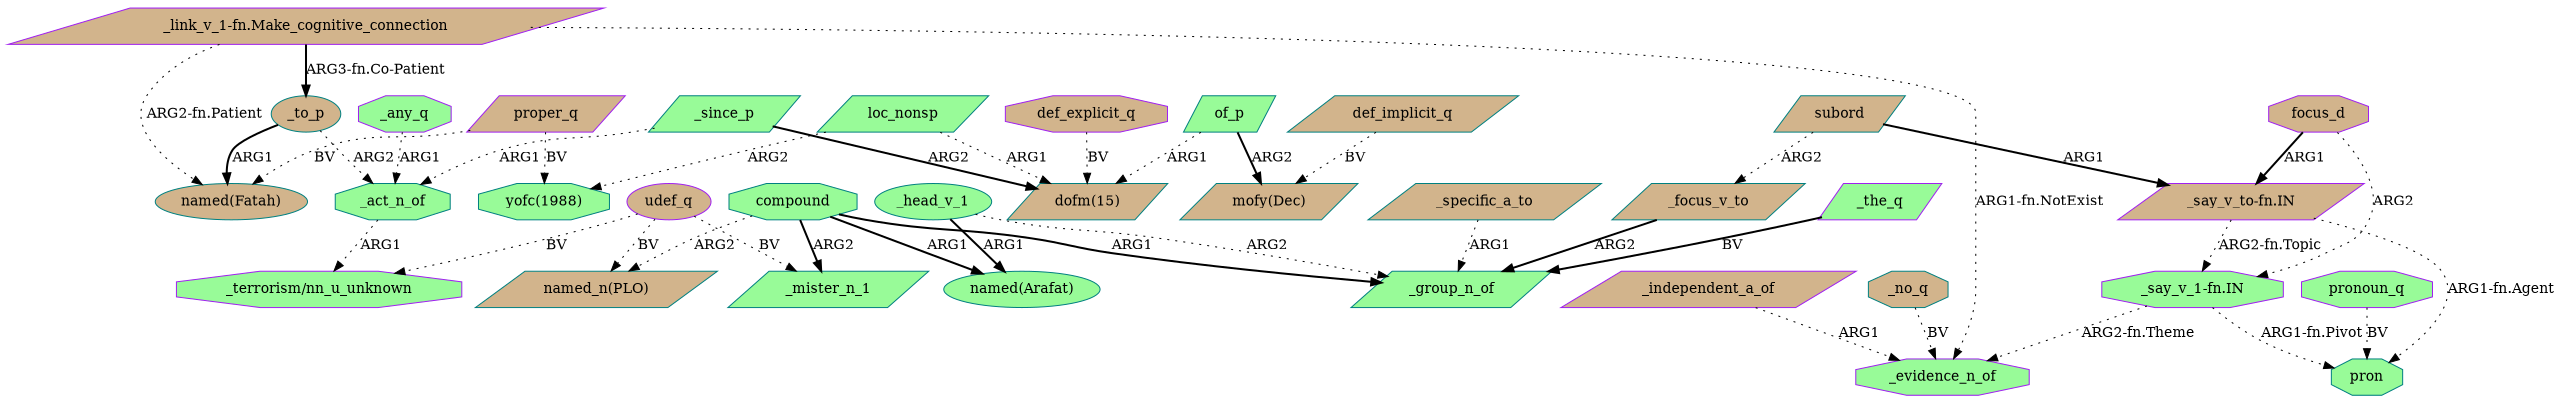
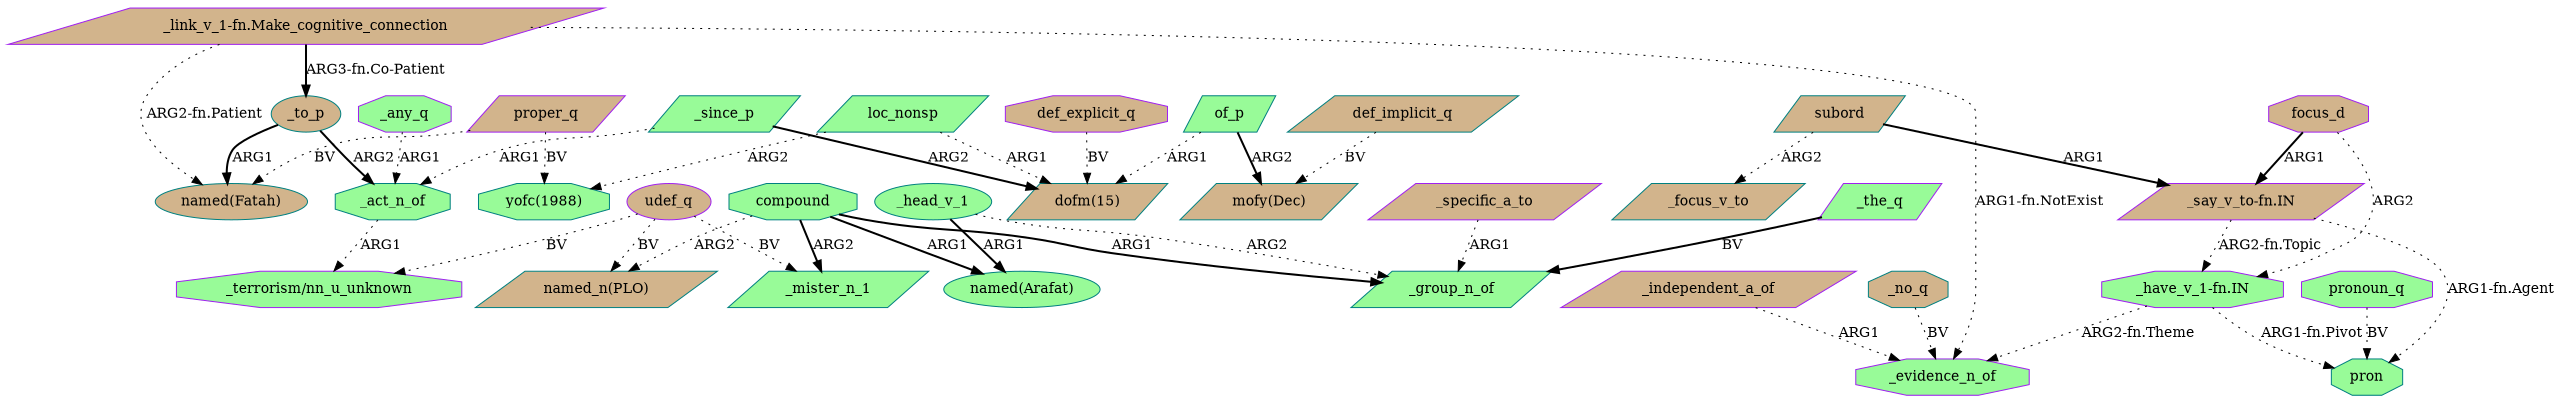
edge "_to_p" -> "_act_n_of": style dotted -> bold
node "_specific_a_to": color teal -> purple
edge "_focus_v_to" -> "_group_n_of": removed, label "ARG2"
node "_say_v_1-fn.IN": label "_say_v_1-fn.IN" -> "_have_v_1-fn.IN"
